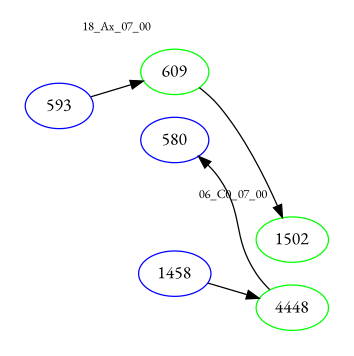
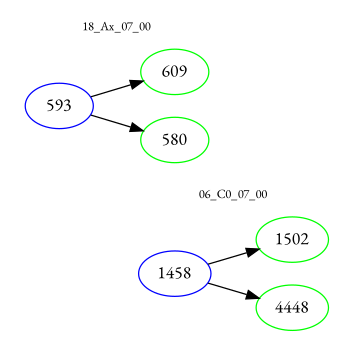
node "580": color blue -> green
edge "609" -> "1502": now "1458" -> "1502"
edge "4448" -> "580": now "593" -> "580"
